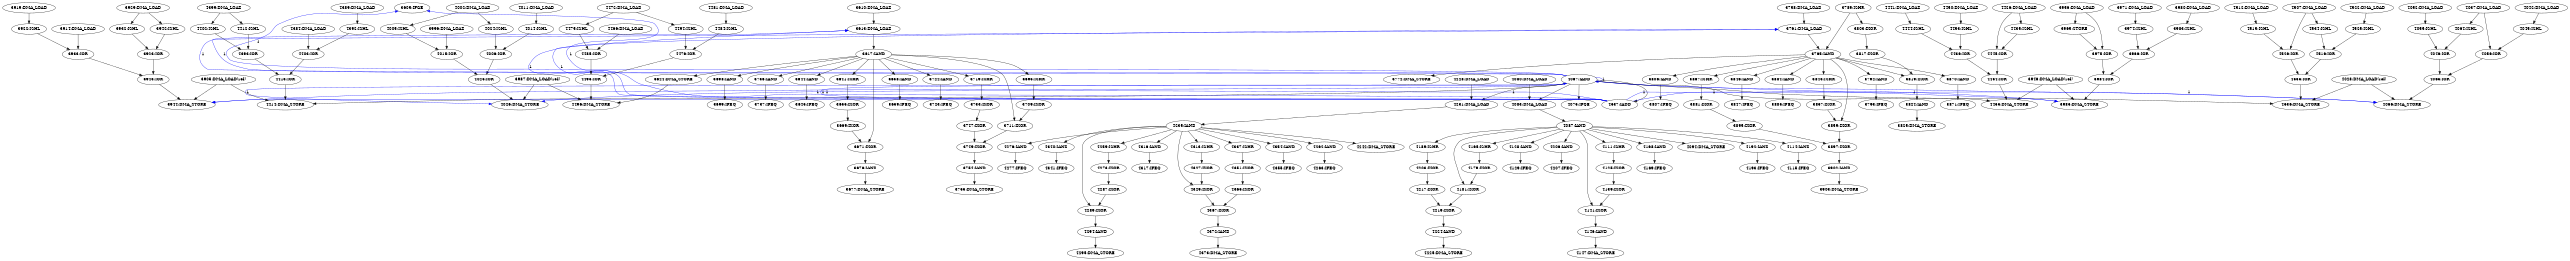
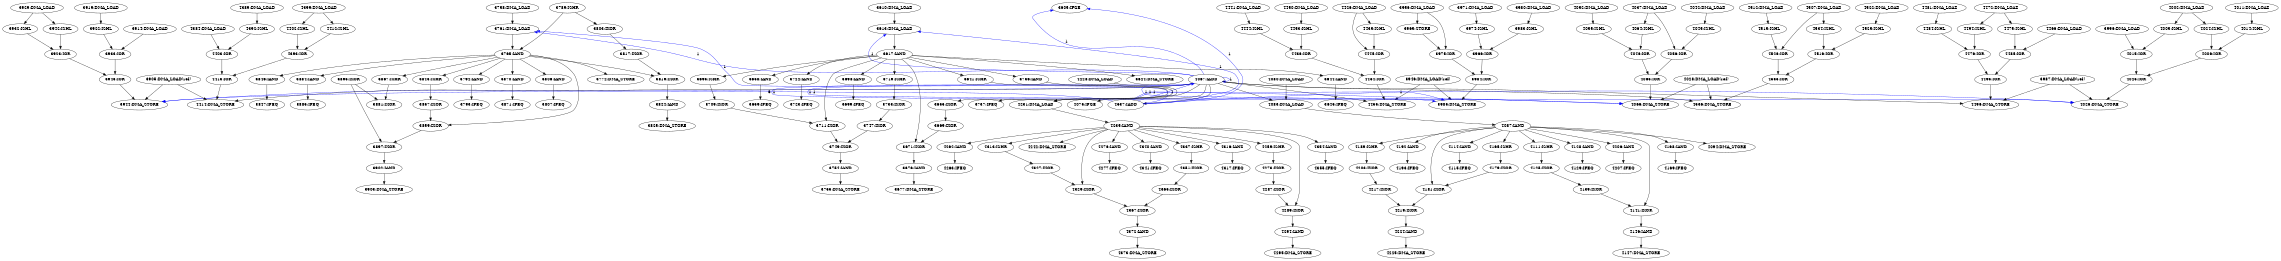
edge "4067:IADD" -> "3944:DMA_STORE": label "1" -> "6"
edge "3624:DMA_STORE" -> "4496:DMA_STORE": now "4067:IADD" -> "4496:DMA_STORE"
edge "3881:IXOR" -> "3895:IXOR": reversed
